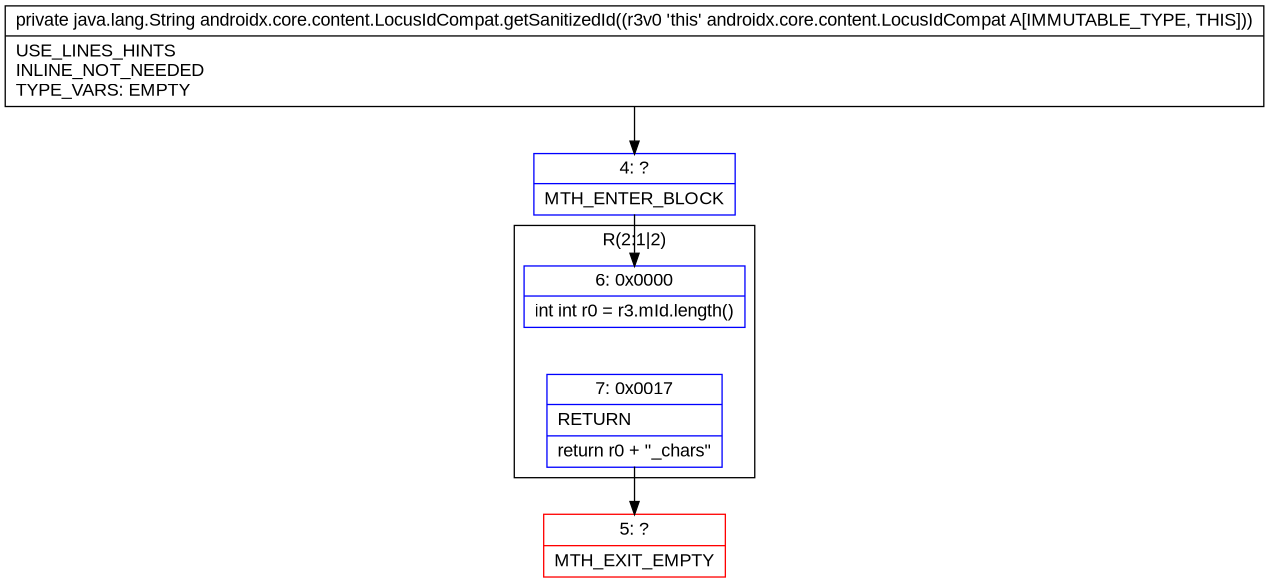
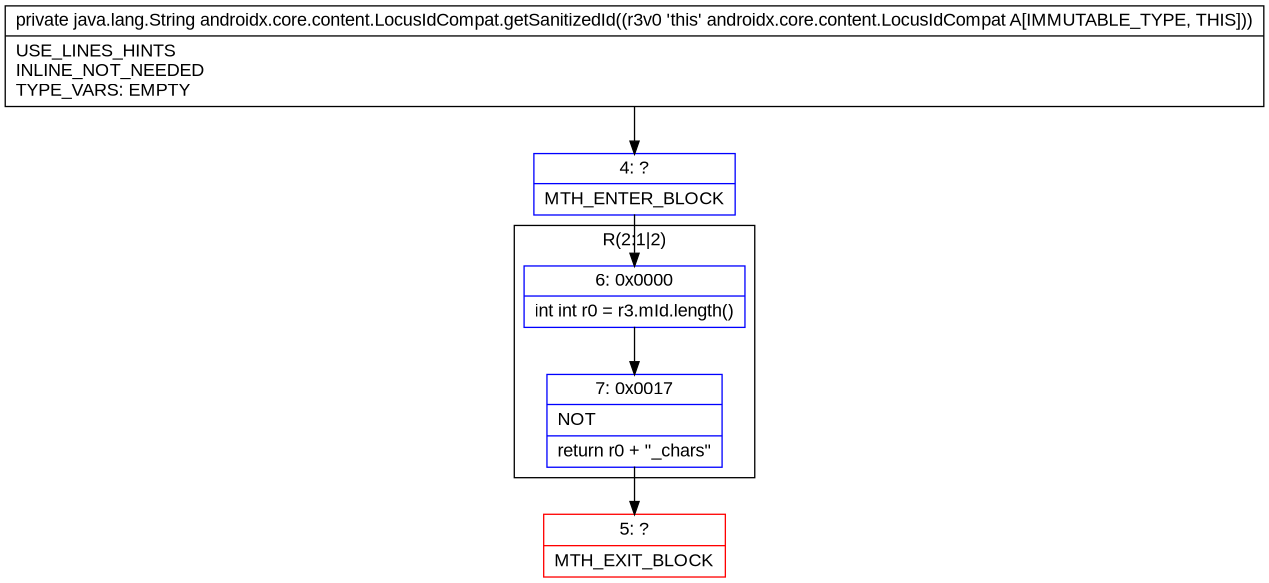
edge "6: 0x0000" -> "7: 0x0017": added
node "7: 0x0017": text "RETURN" -> "NOT"
node "5: ?": text "MTH_EXIT_EMPTY" -> "MTH_EXIT_BLOCK"
